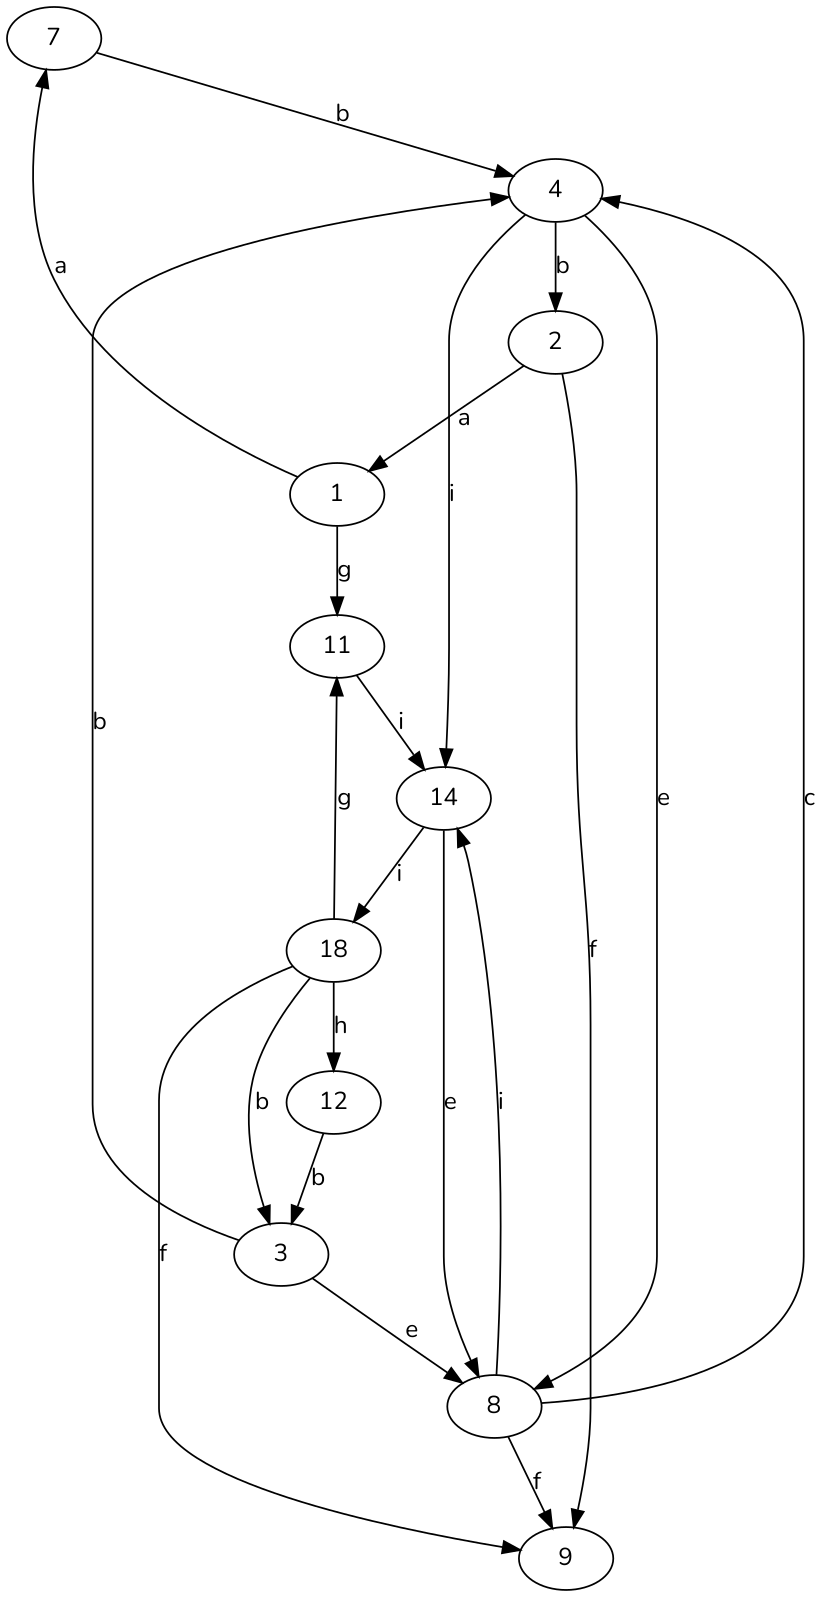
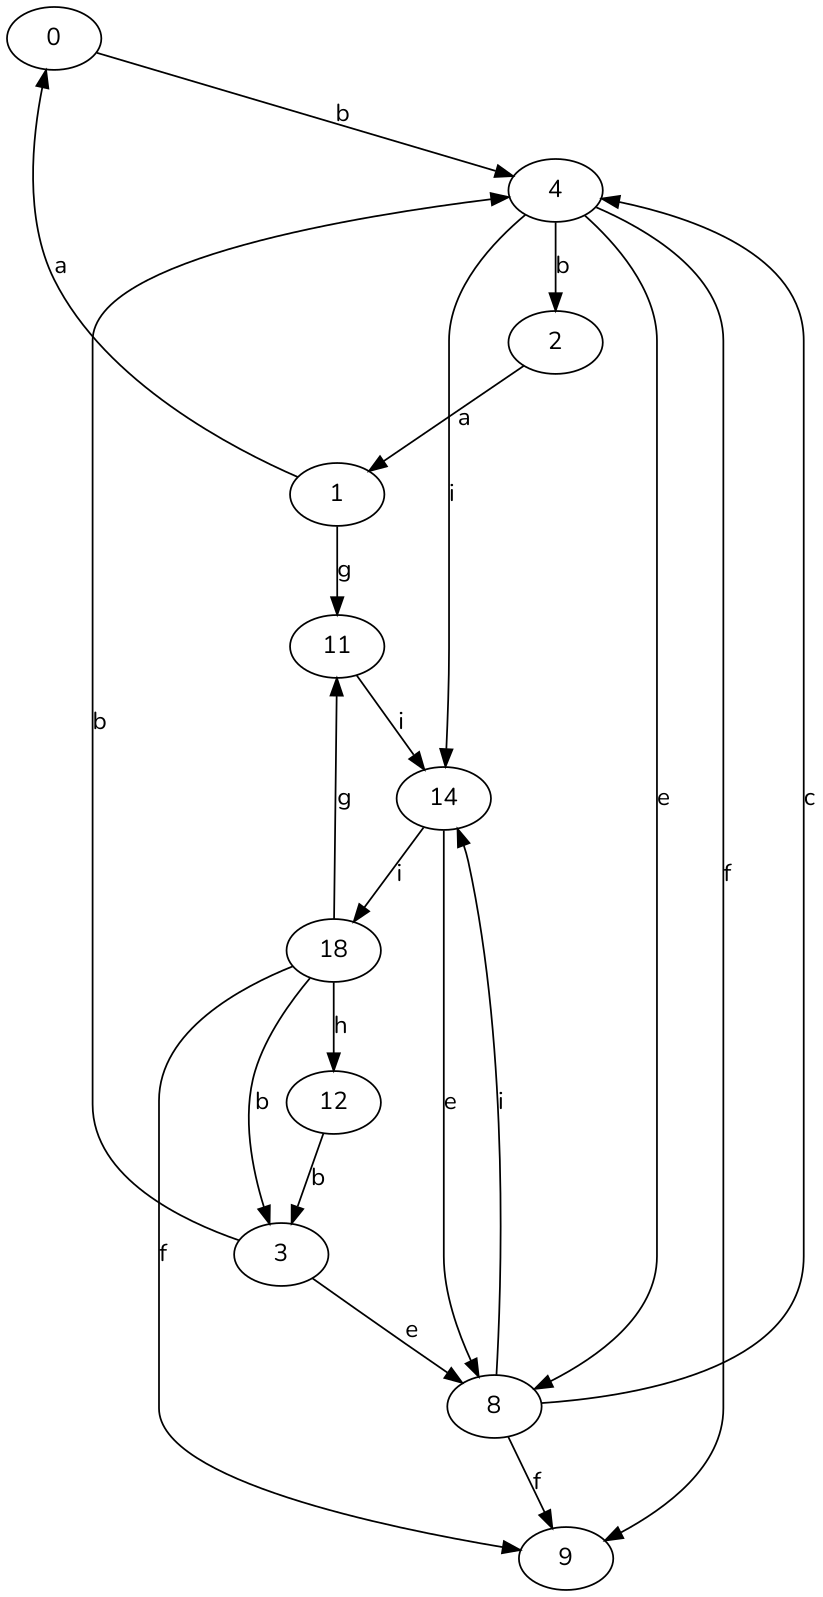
node "7": label "7" -> "0"
edge "2" -> "9": now "4" -> "9"
